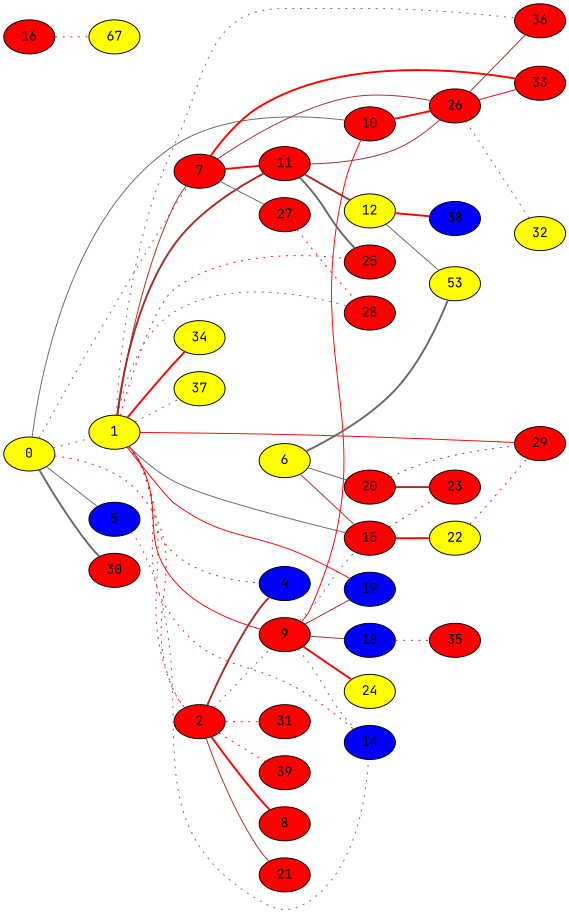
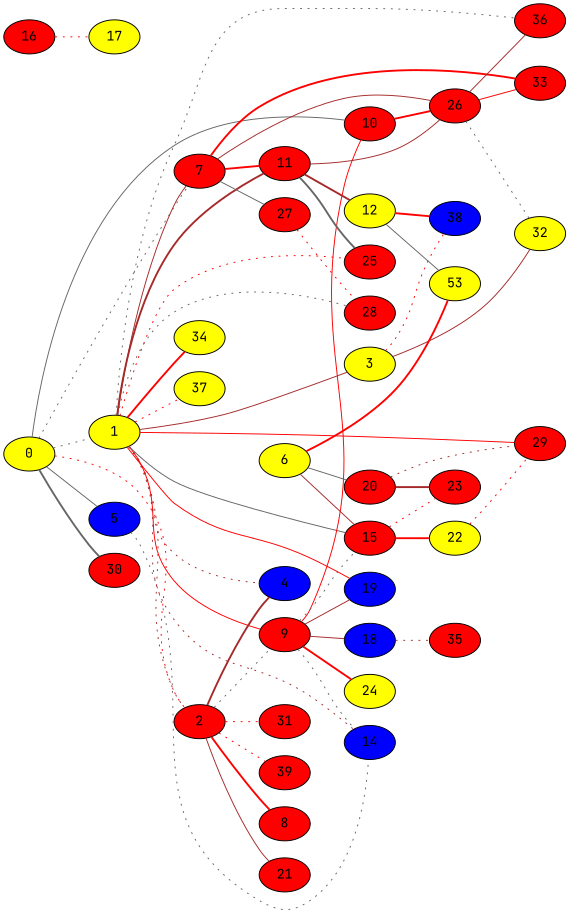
node "67": label "67" -> "17"
node "3": added
edge "53" -- "6": color gray40 -> red
edge "37" -- "1": color gray40 -> red
